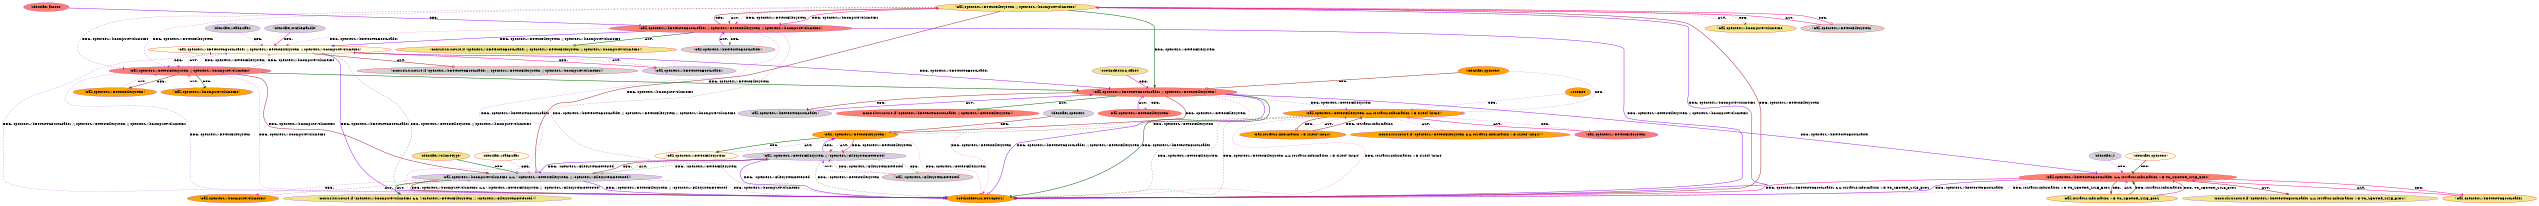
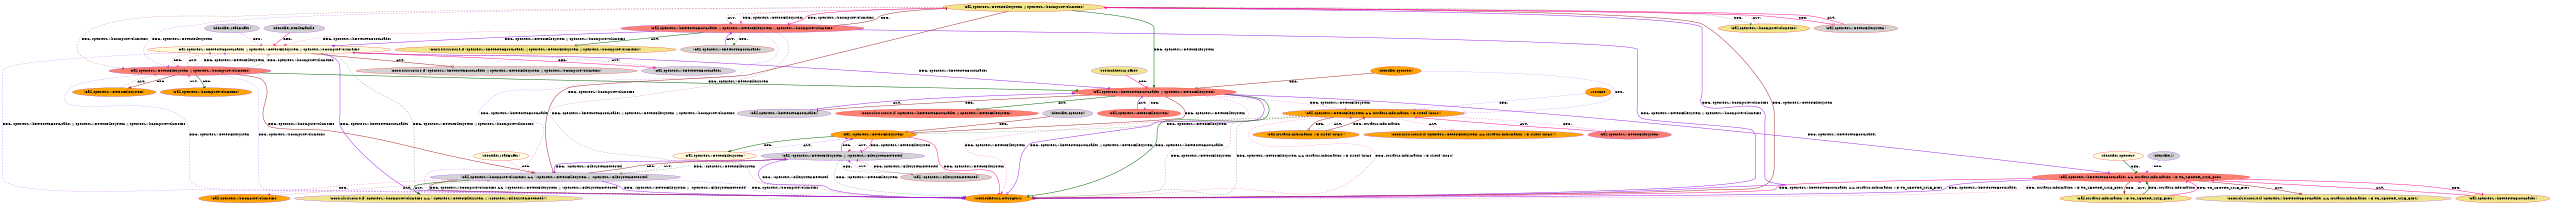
node "(Identifier,access)": removed
node "(Identifier,volumeType)": removed
edge "(Call,!opentest->DetectFilesystem)" -> "(MethodReturn,NTSTATUS)": style dashed -> bold
